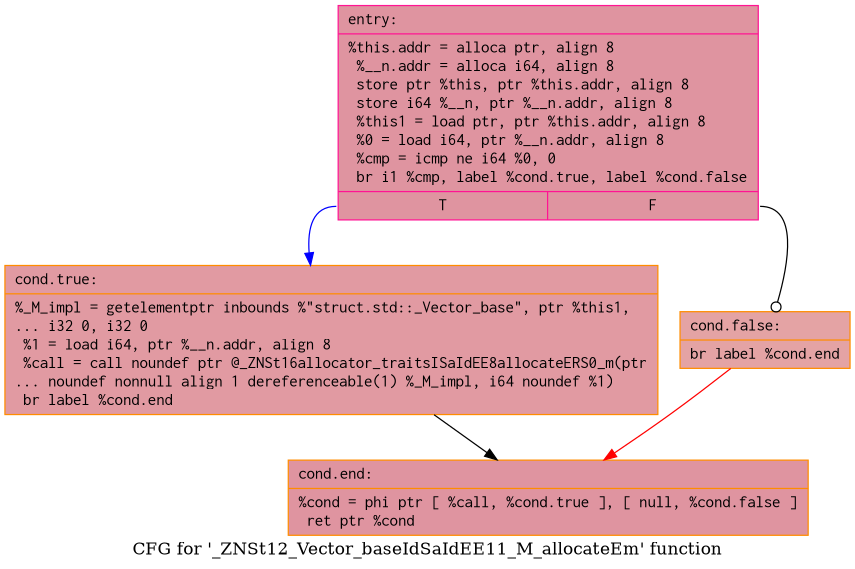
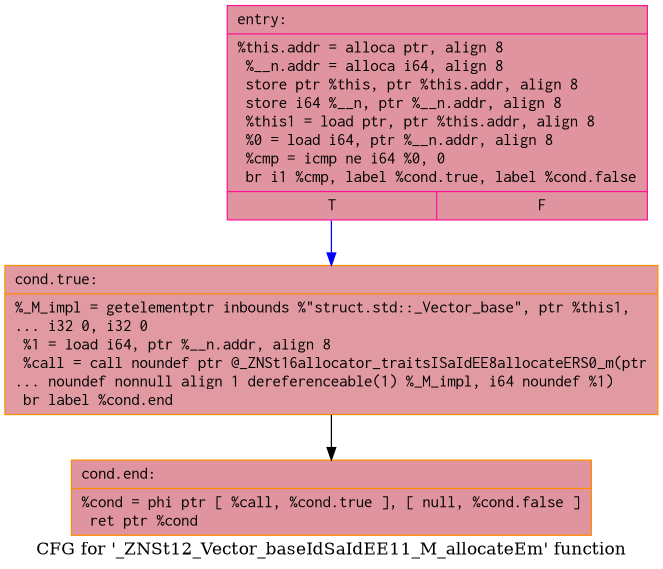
node "cond.false:": removed
